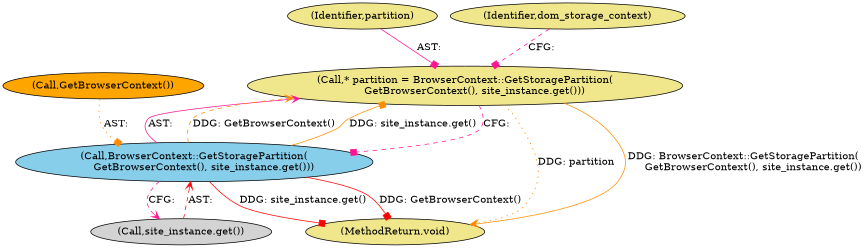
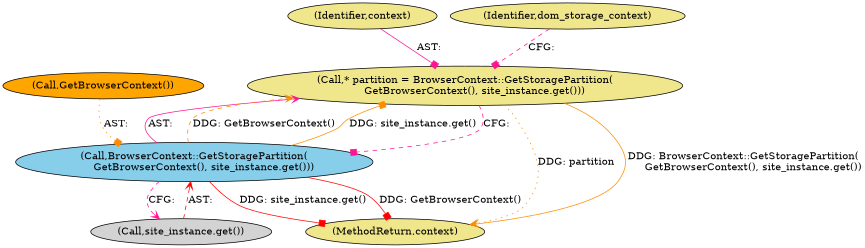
node "(Identifier,partition)": label "(Identifier,partition)" -> "(Identifier,context)"
node "(MethodReturn,void)": label "(MethodReturn,void)" -> "(MethodReturn,context)"
